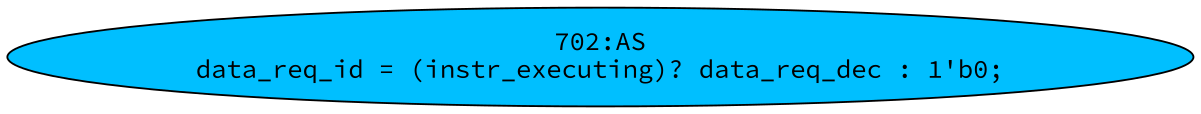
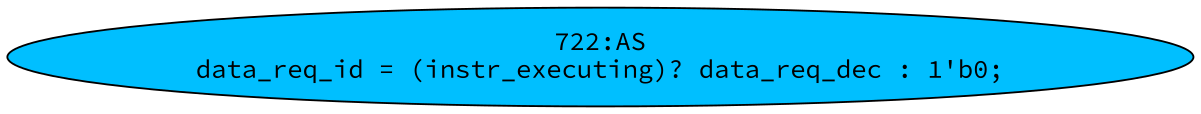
node "702:AS data_req_id = (instr_executing)? data_req_dec : 1'b0;": label "702:AS data_req_id = (instr_executing)? data_req_dec : 1'b0;" -> "722:AS data_req_id = (instr_executing)? data_req_dec : 1'b0;"
